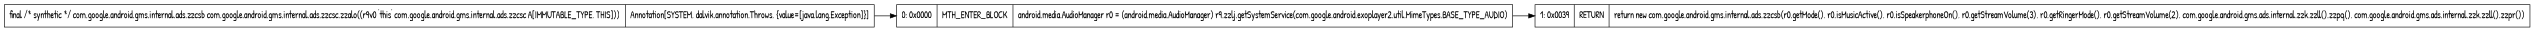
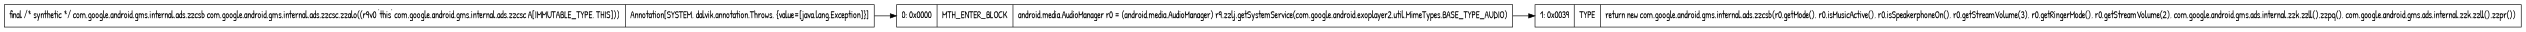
node "1: 0x0039": text "RETURN" -> "TYPE"
